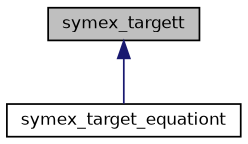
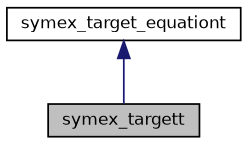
edge "symex_target_equationt" -> "symex_targett": reversed
